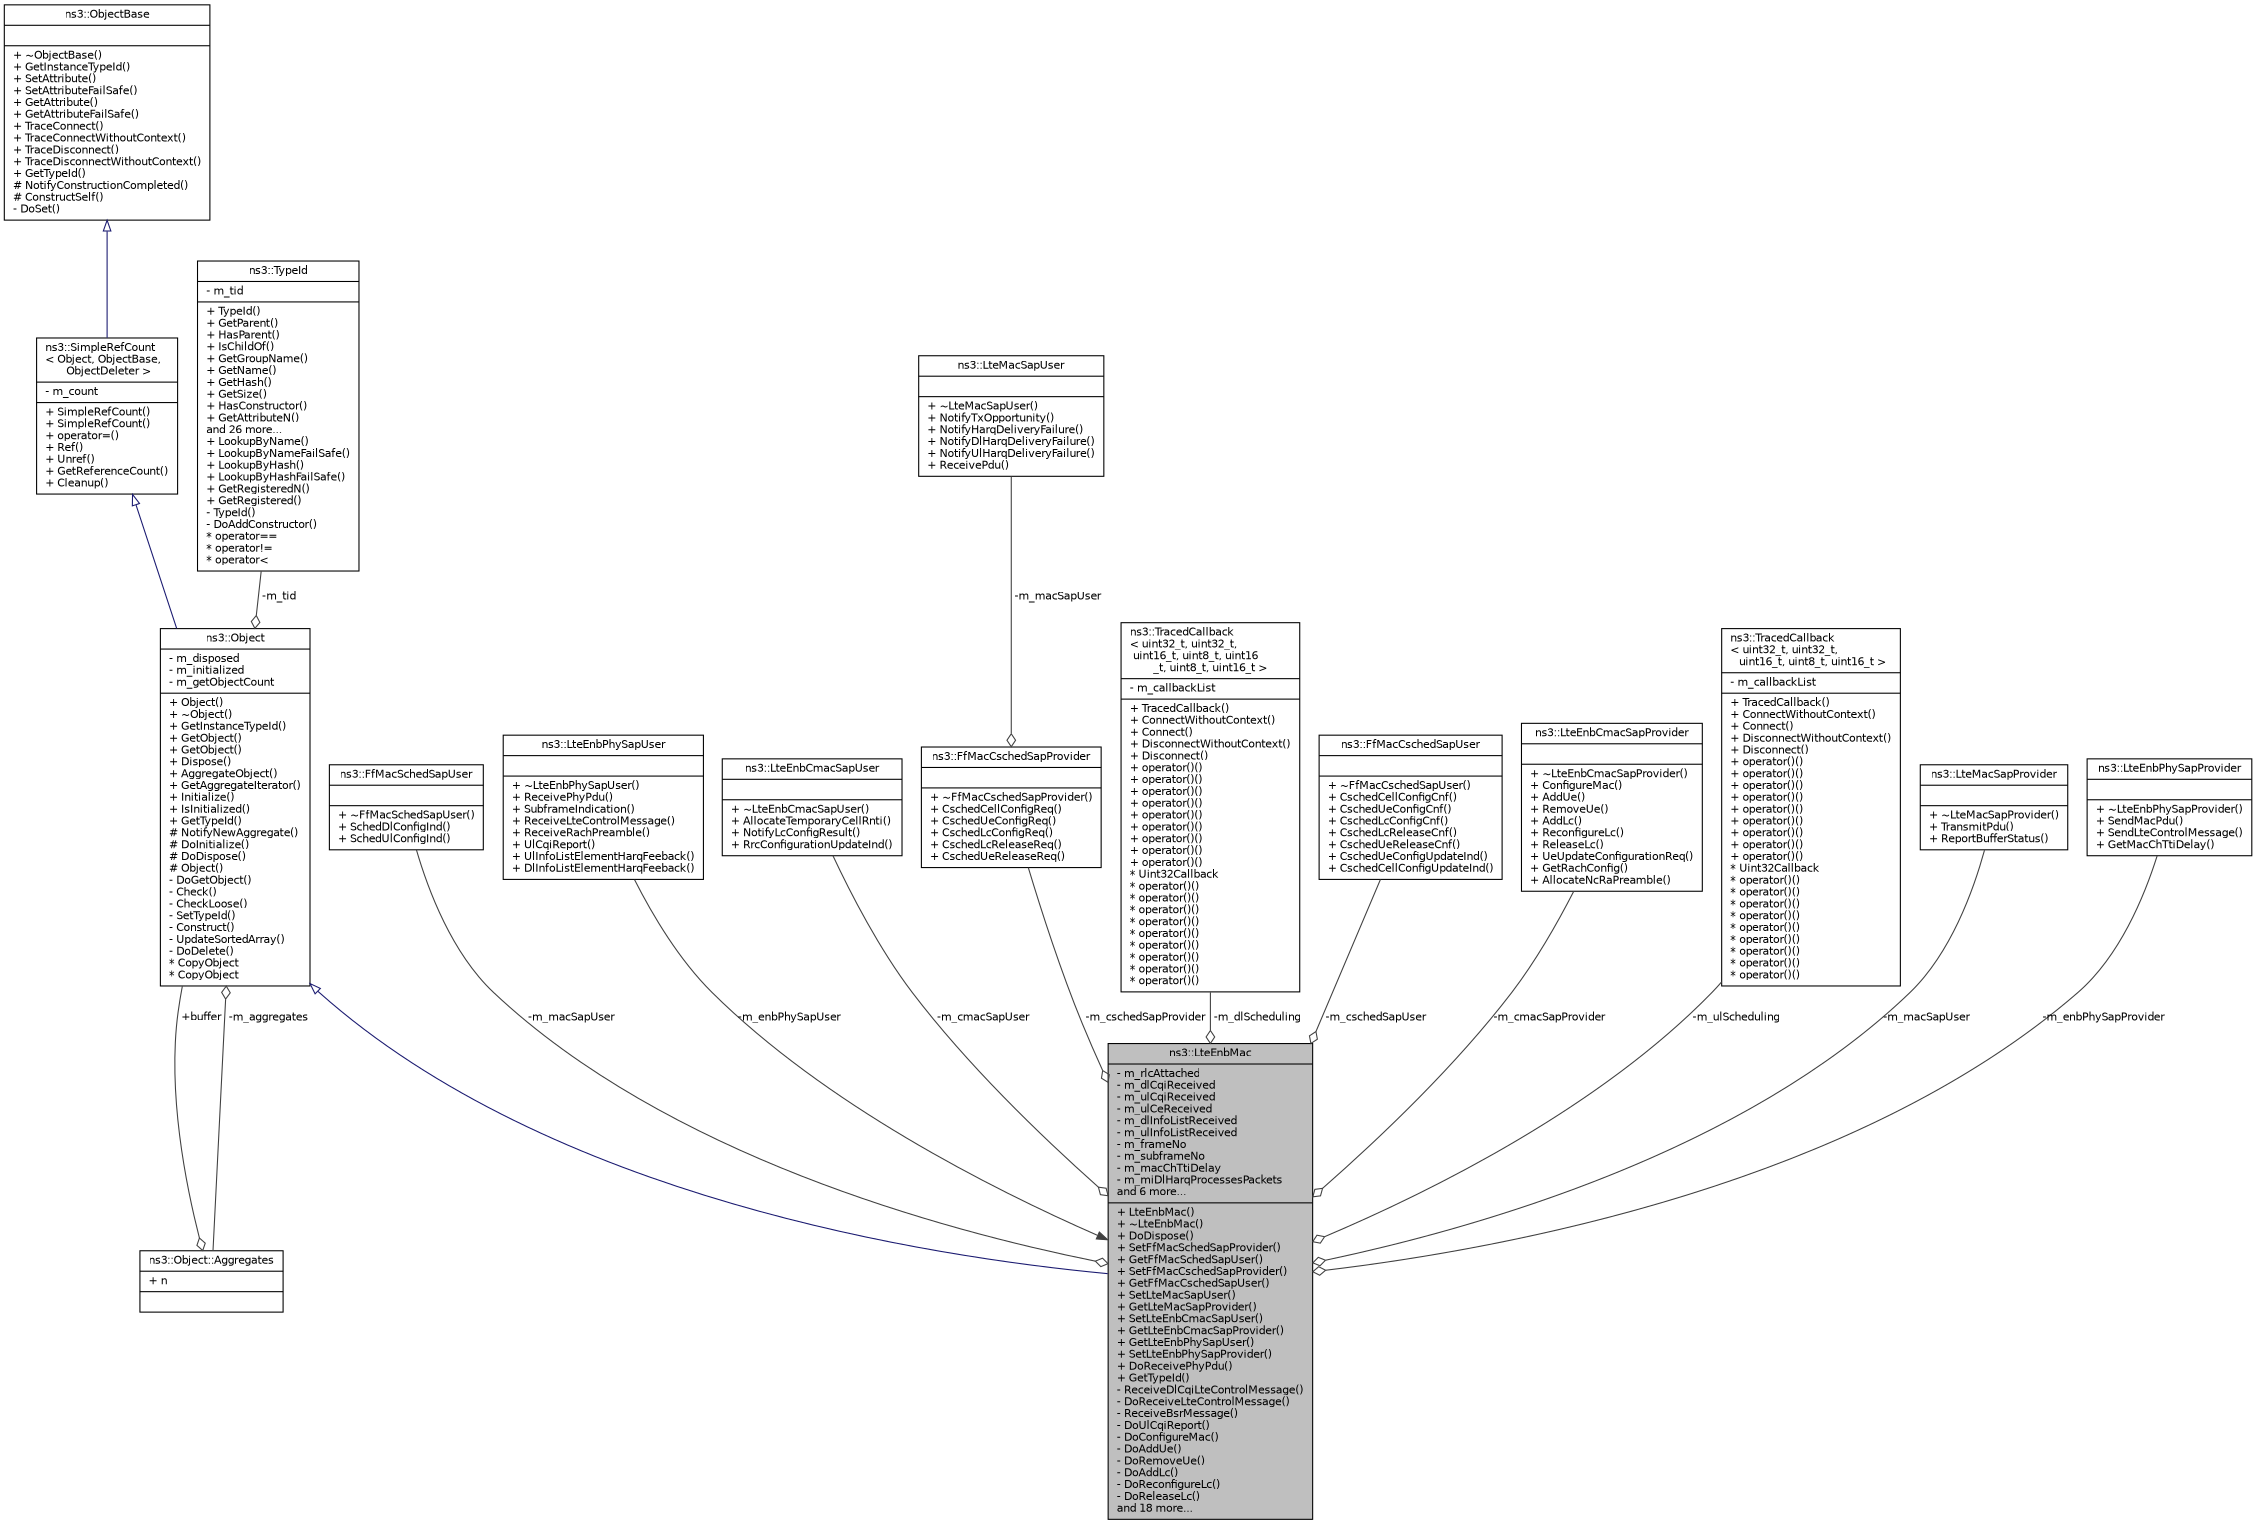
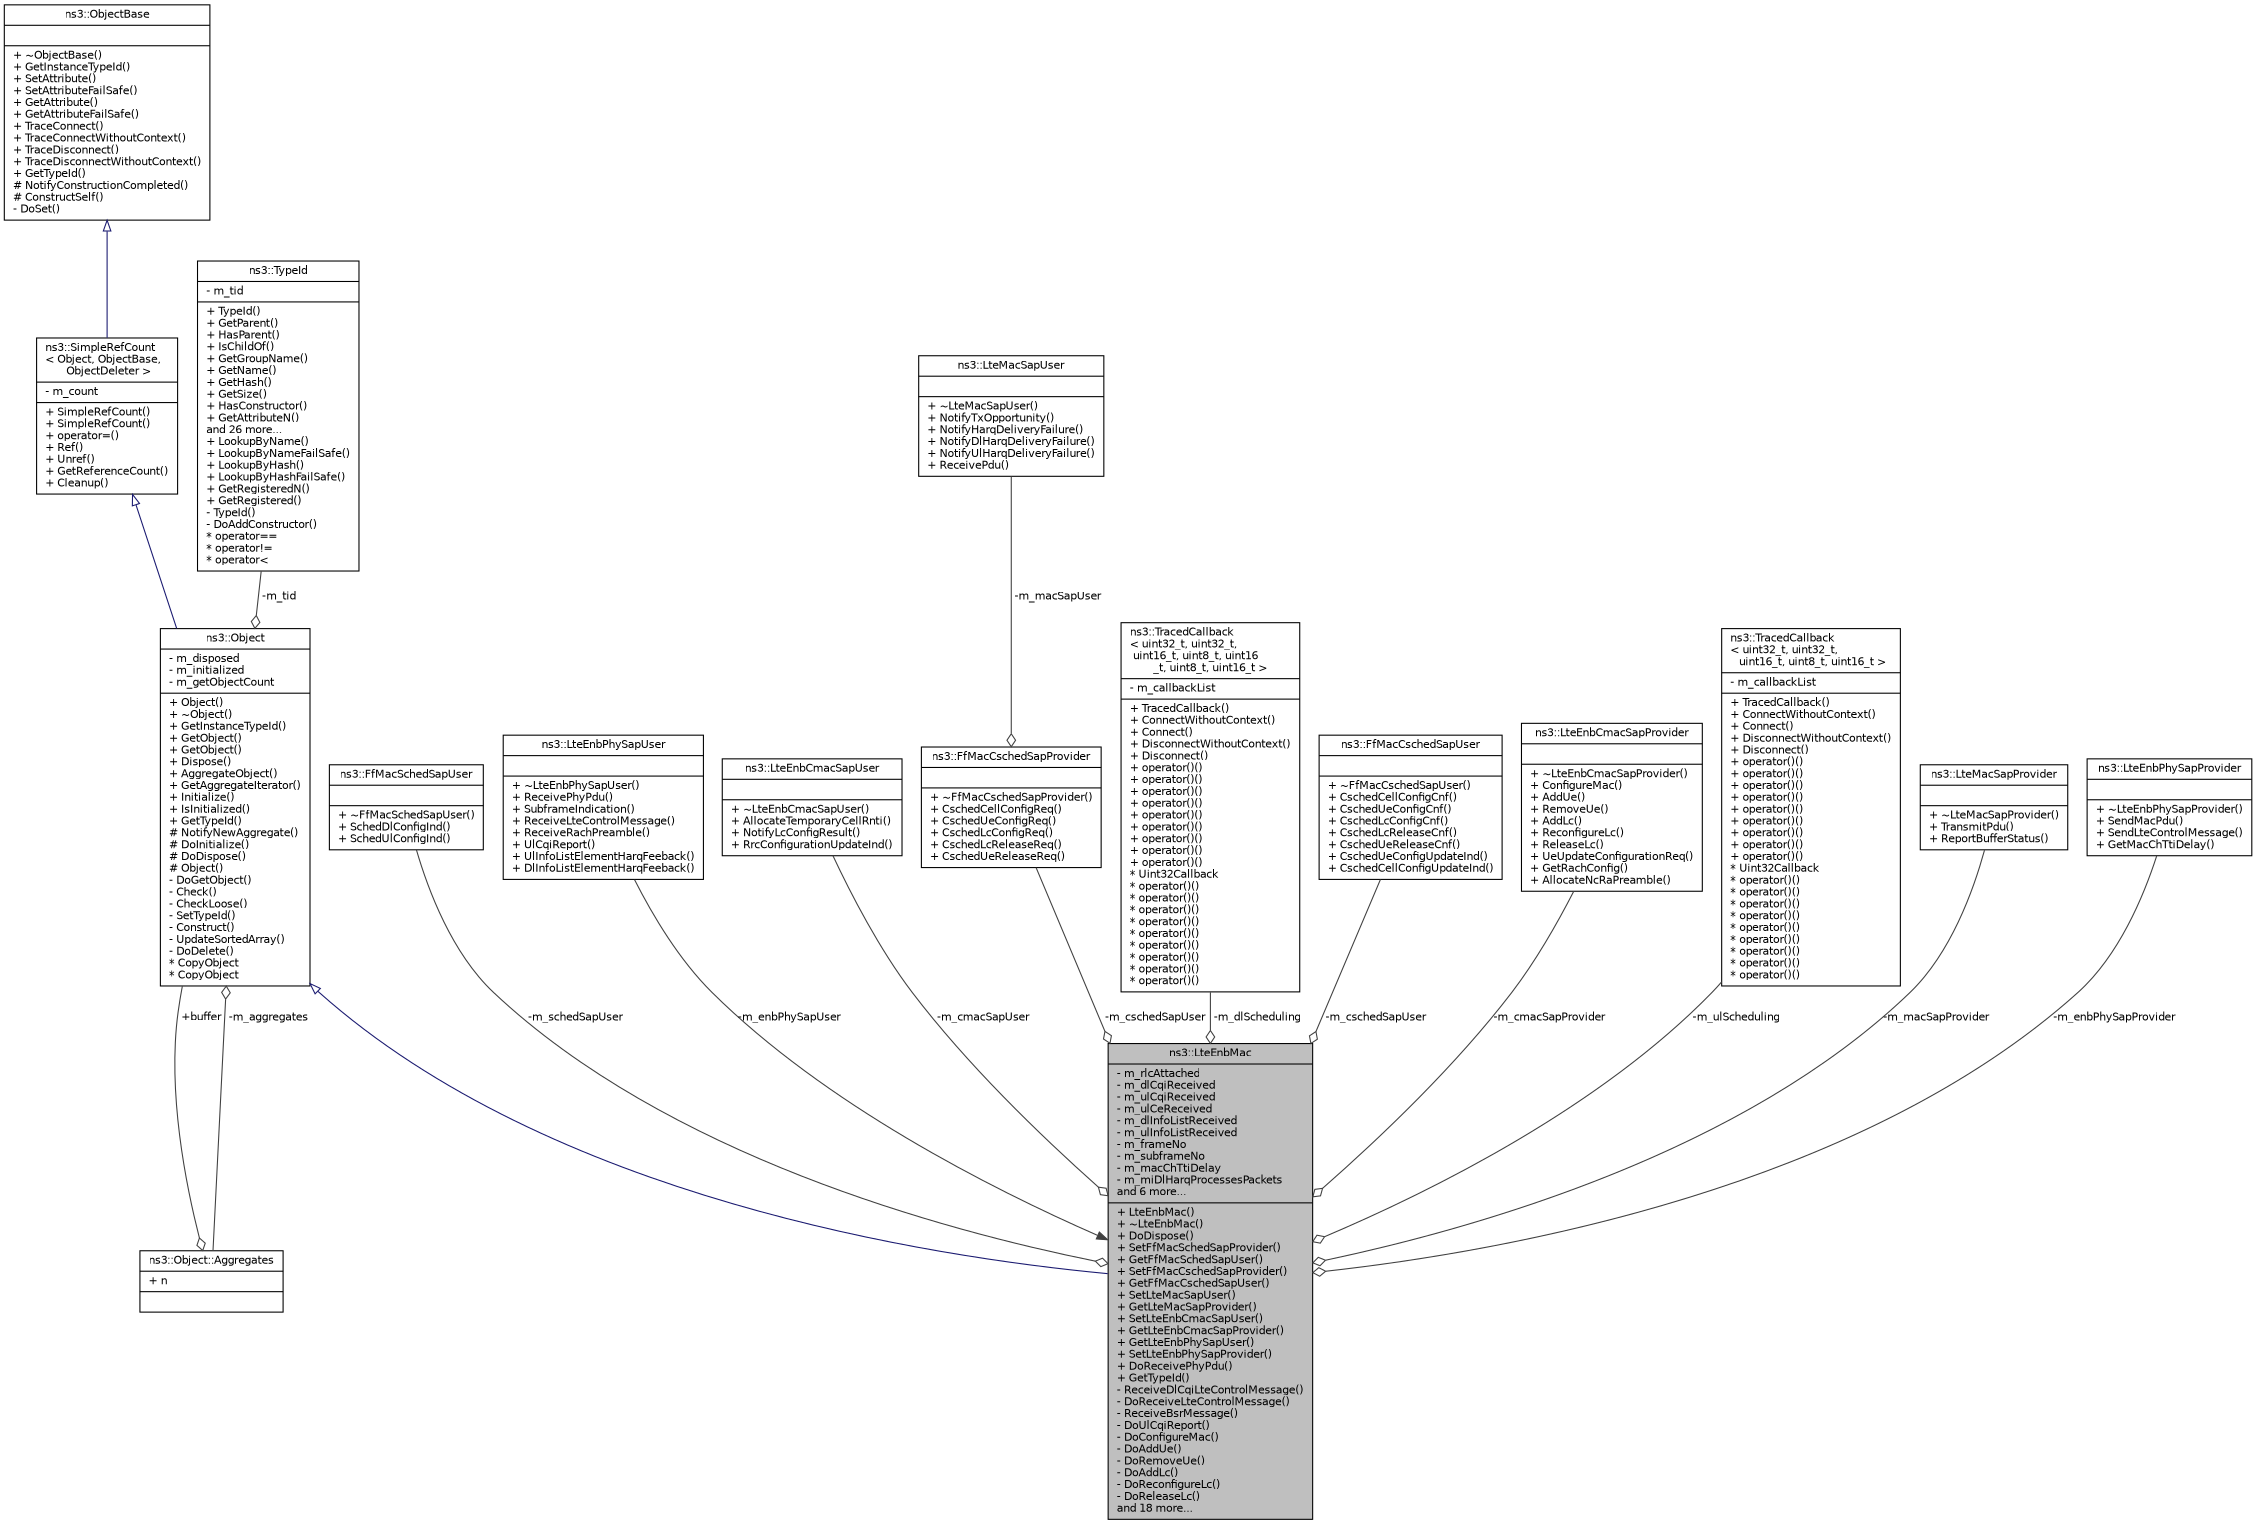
edge "ns3::FfMacSchedSapUser" -> "ns3::LteEnbMac": label " -m_macSapUser" -> " -m_schedSapUser"
edge "ns3::FfMacCschedSapProvider" -> "ns3::LteEnbMac": label " -m_cschedSapProvider" -> " -m_cschedSapUser"
edge "ns3::LteMacSapProvider" -> "ns3::LteEnbMac": label " -m_macSapUser" -> " -m_macSapProvider"
